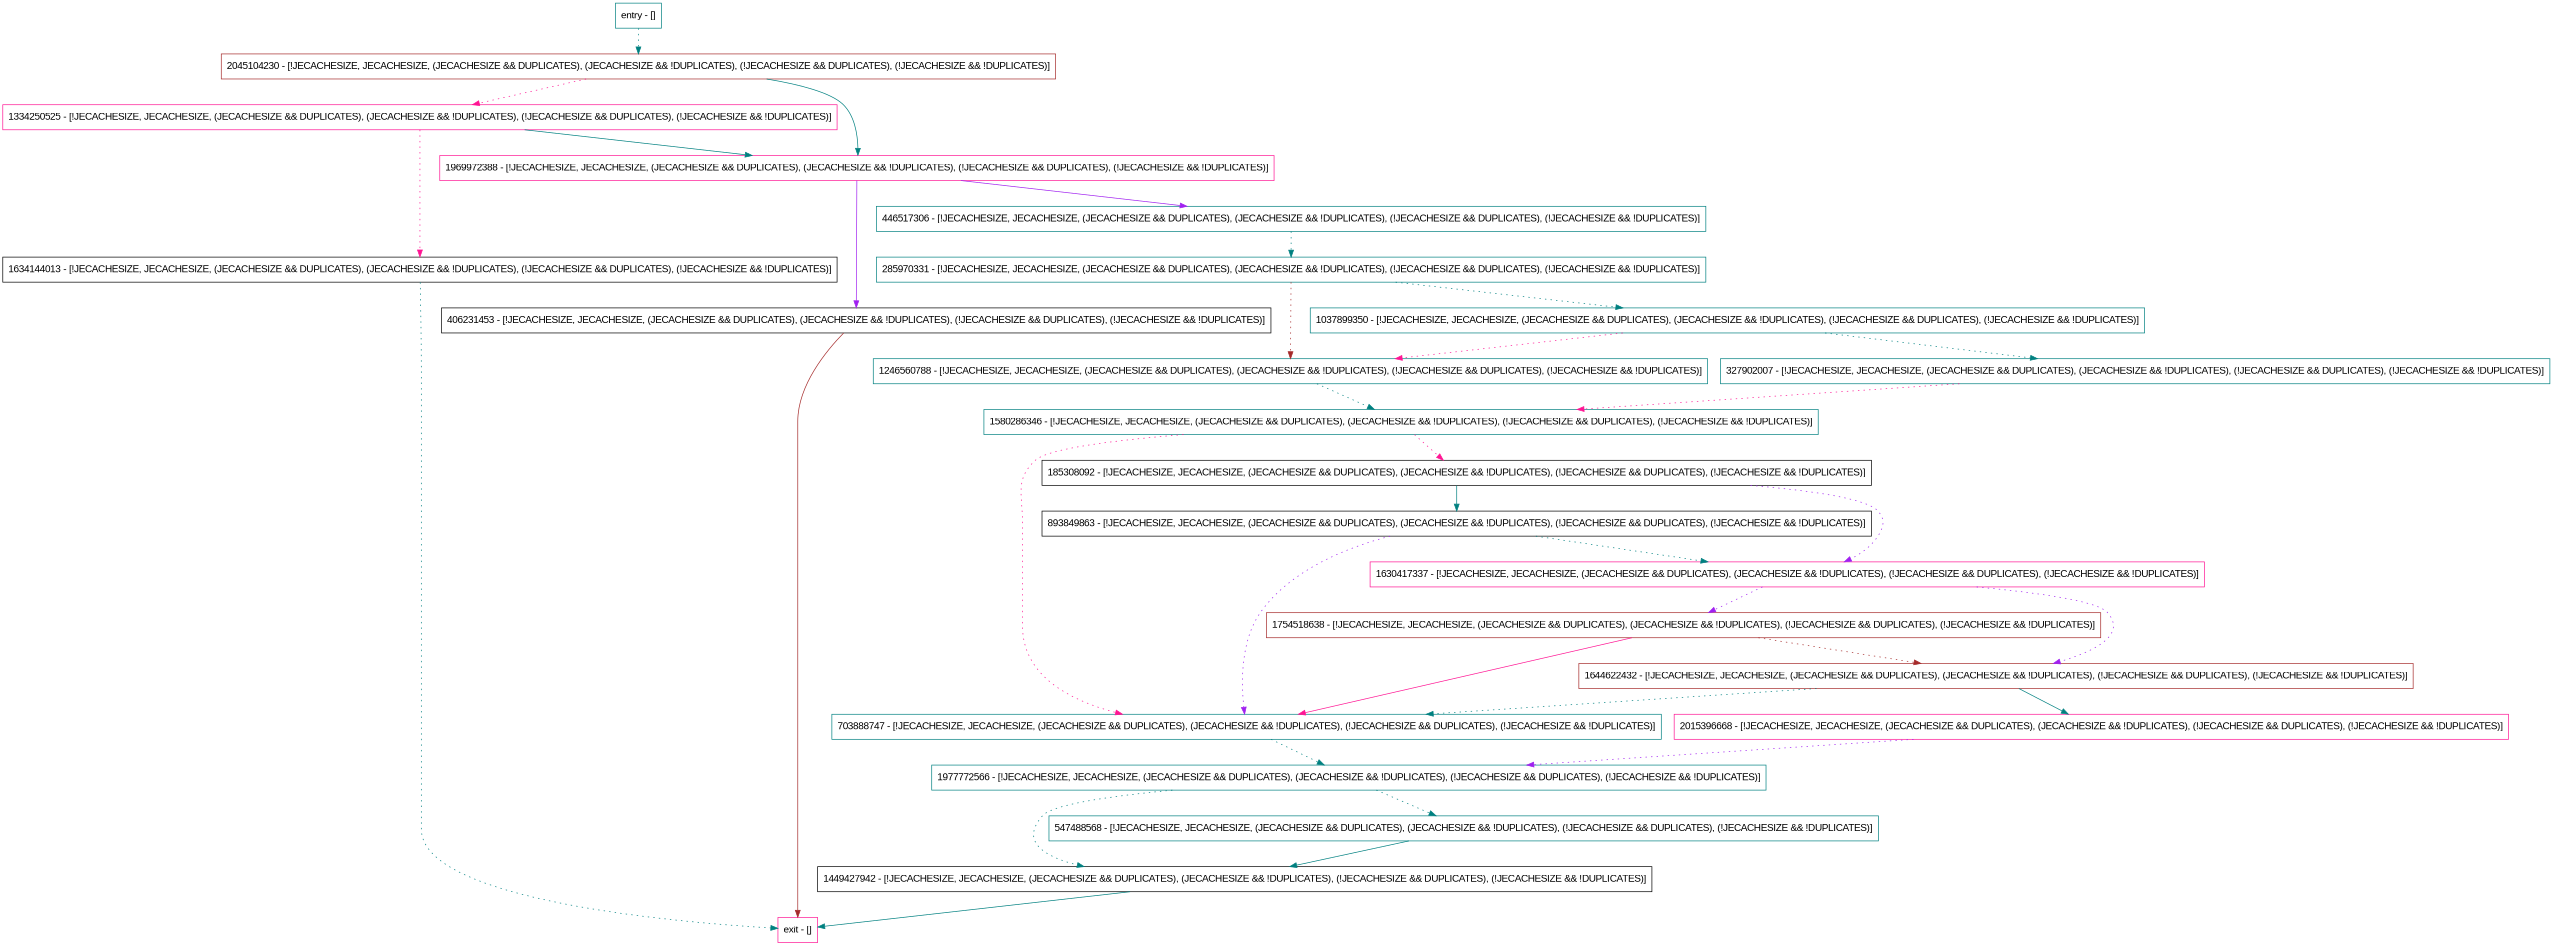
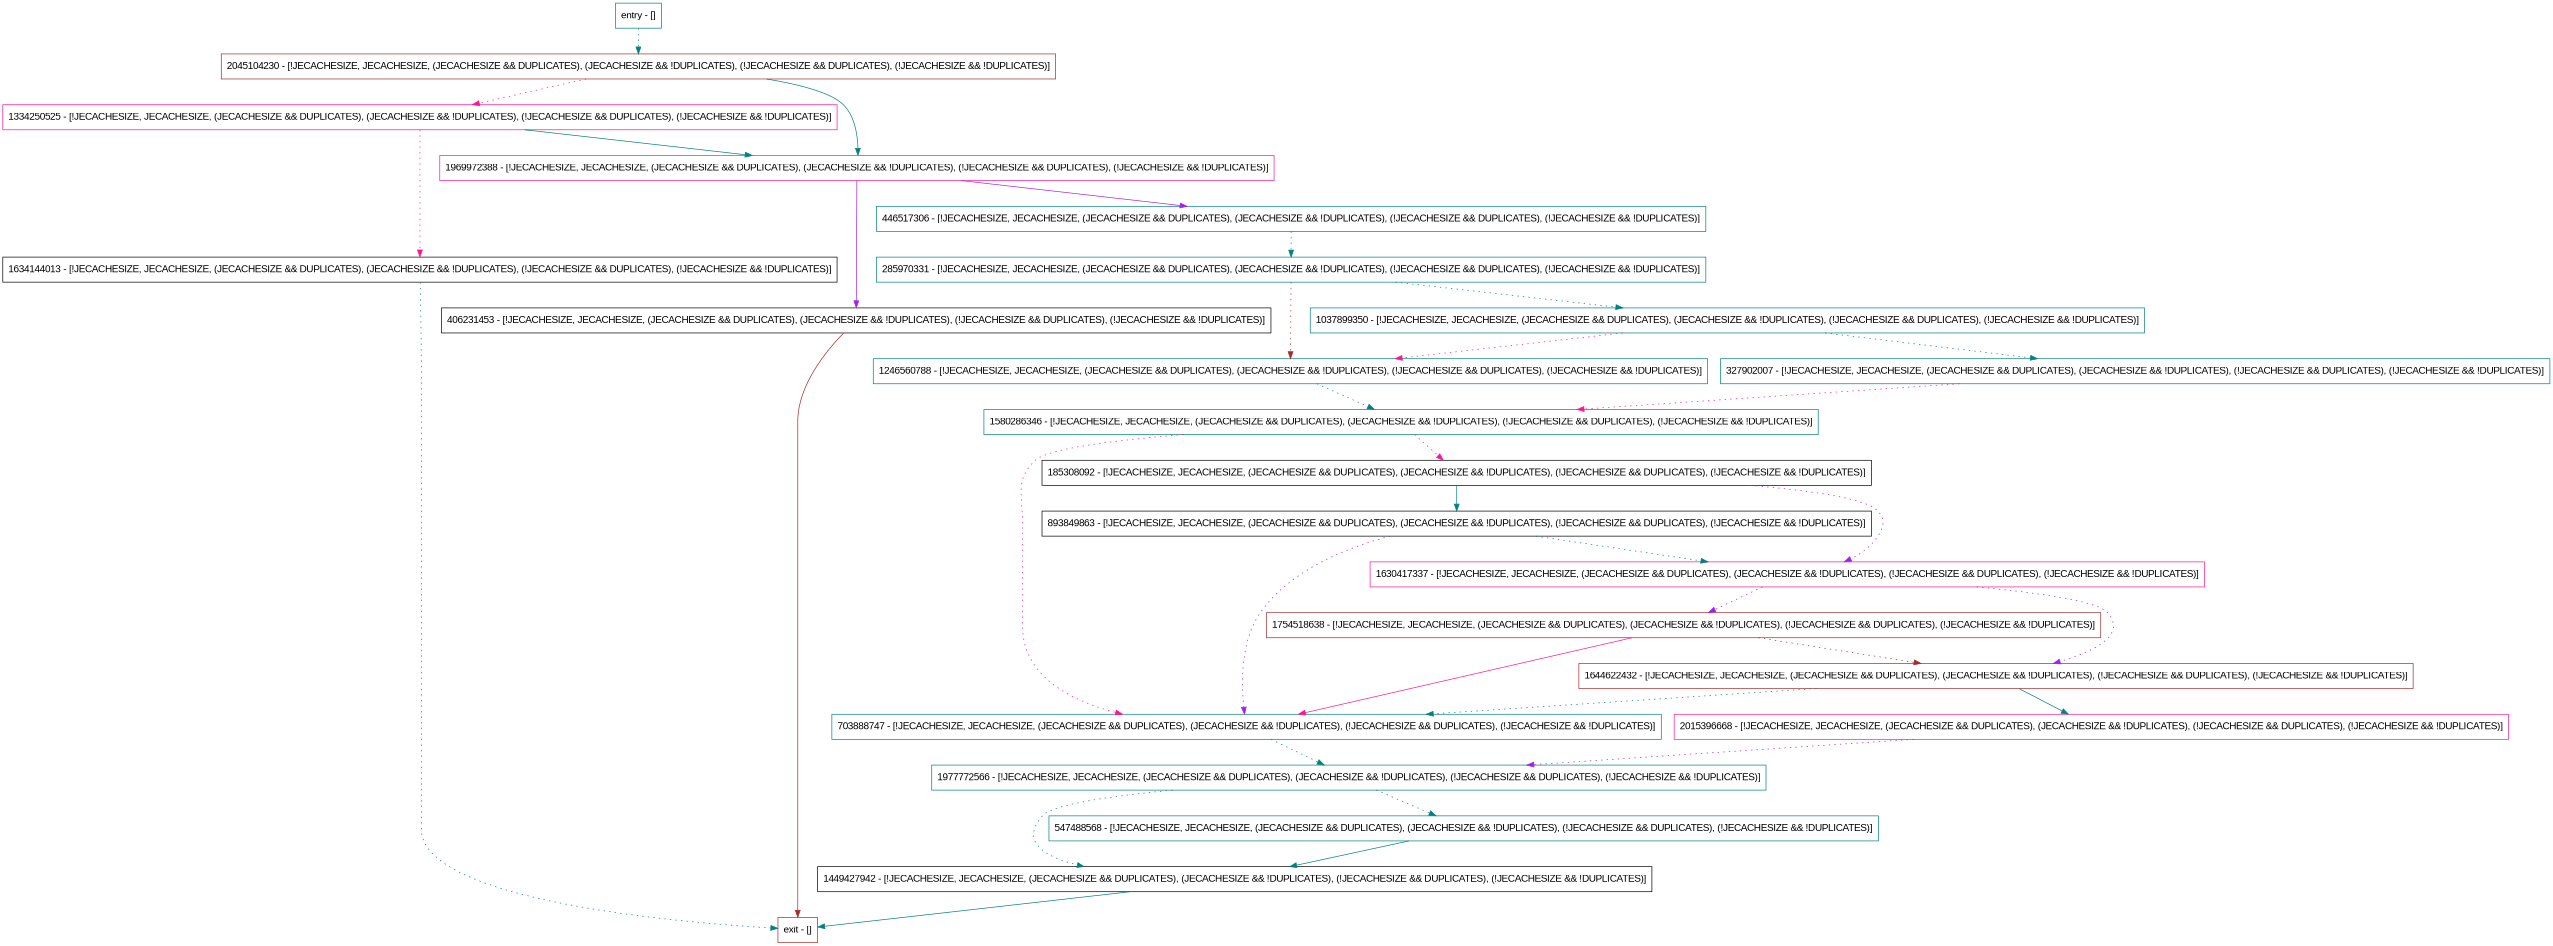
node "exit - []": color deeppink -> brown
